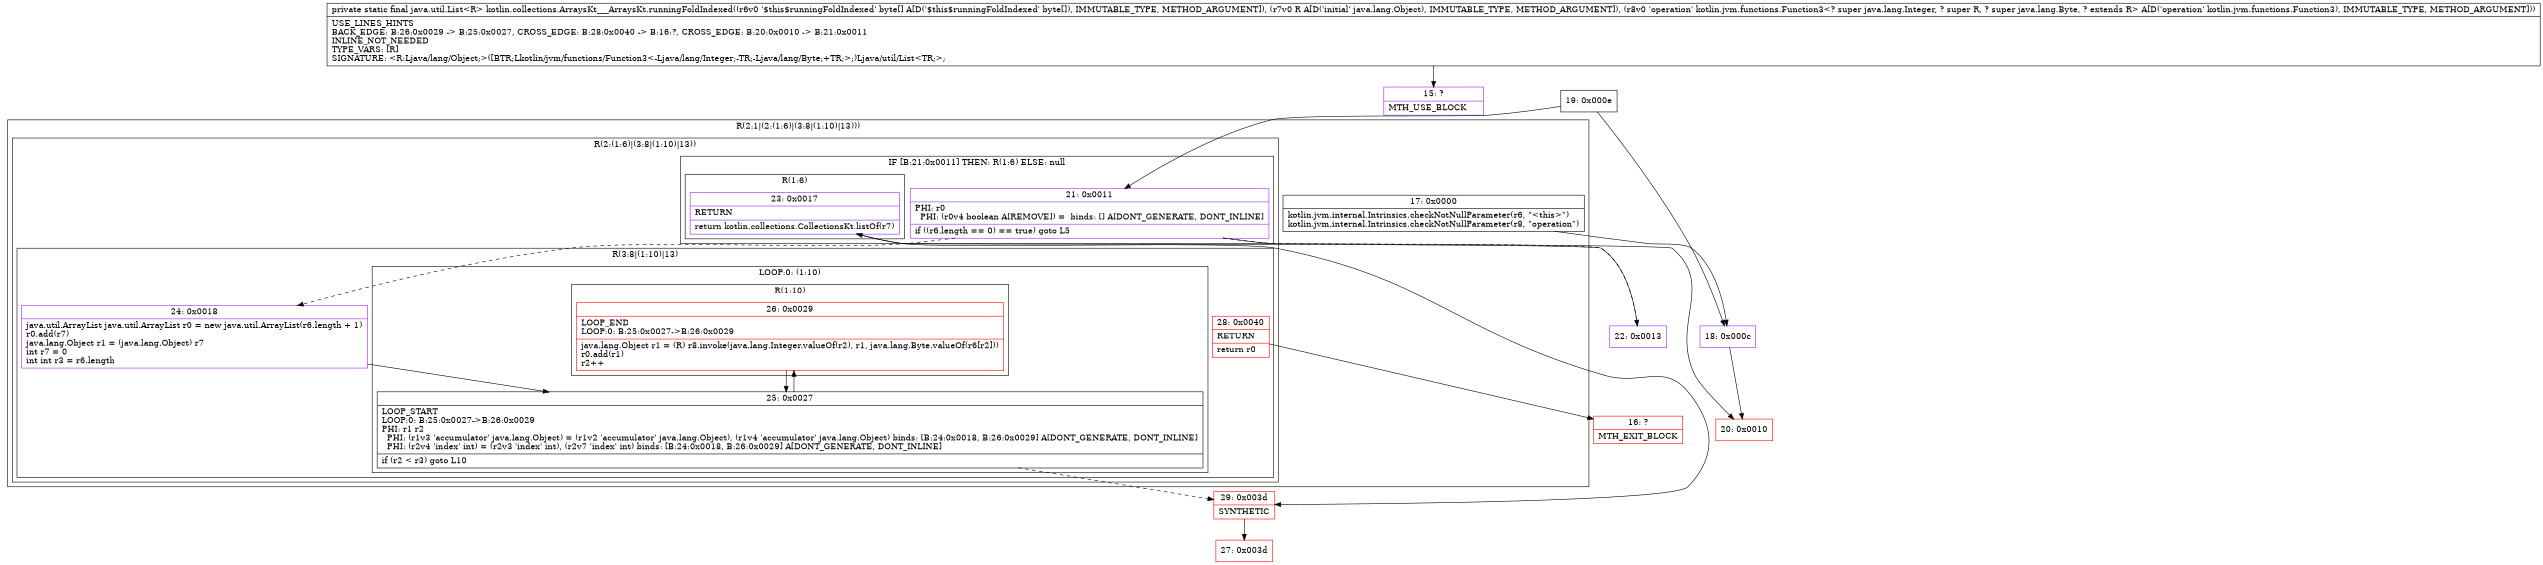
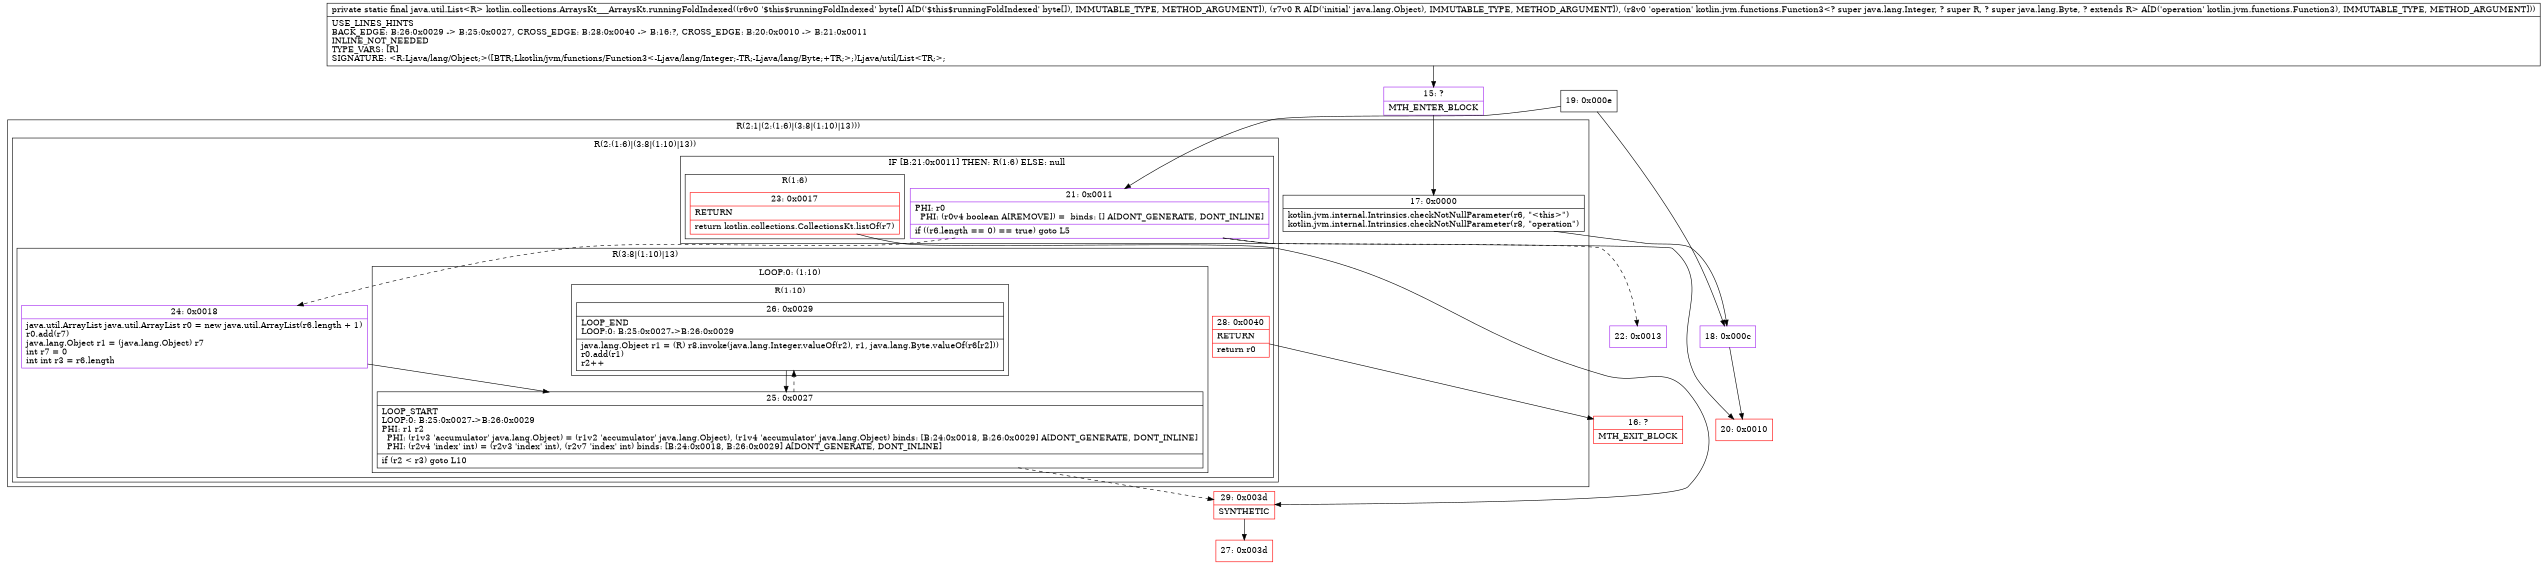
node "15: ?": text "MTH_USE_BLOCK" -> "MTH_ENTER_BLOCK"
edge "15: ?" -> "17: 0x0000": added
node "23: 0x0017": color purple -> red
edge "22: 0x0013" -> "23: 0x0017": removed
node "26: 0x0029": color red -> black
edge "25: 0x0027" -> "26: 0x0029": style solid -> dashed
